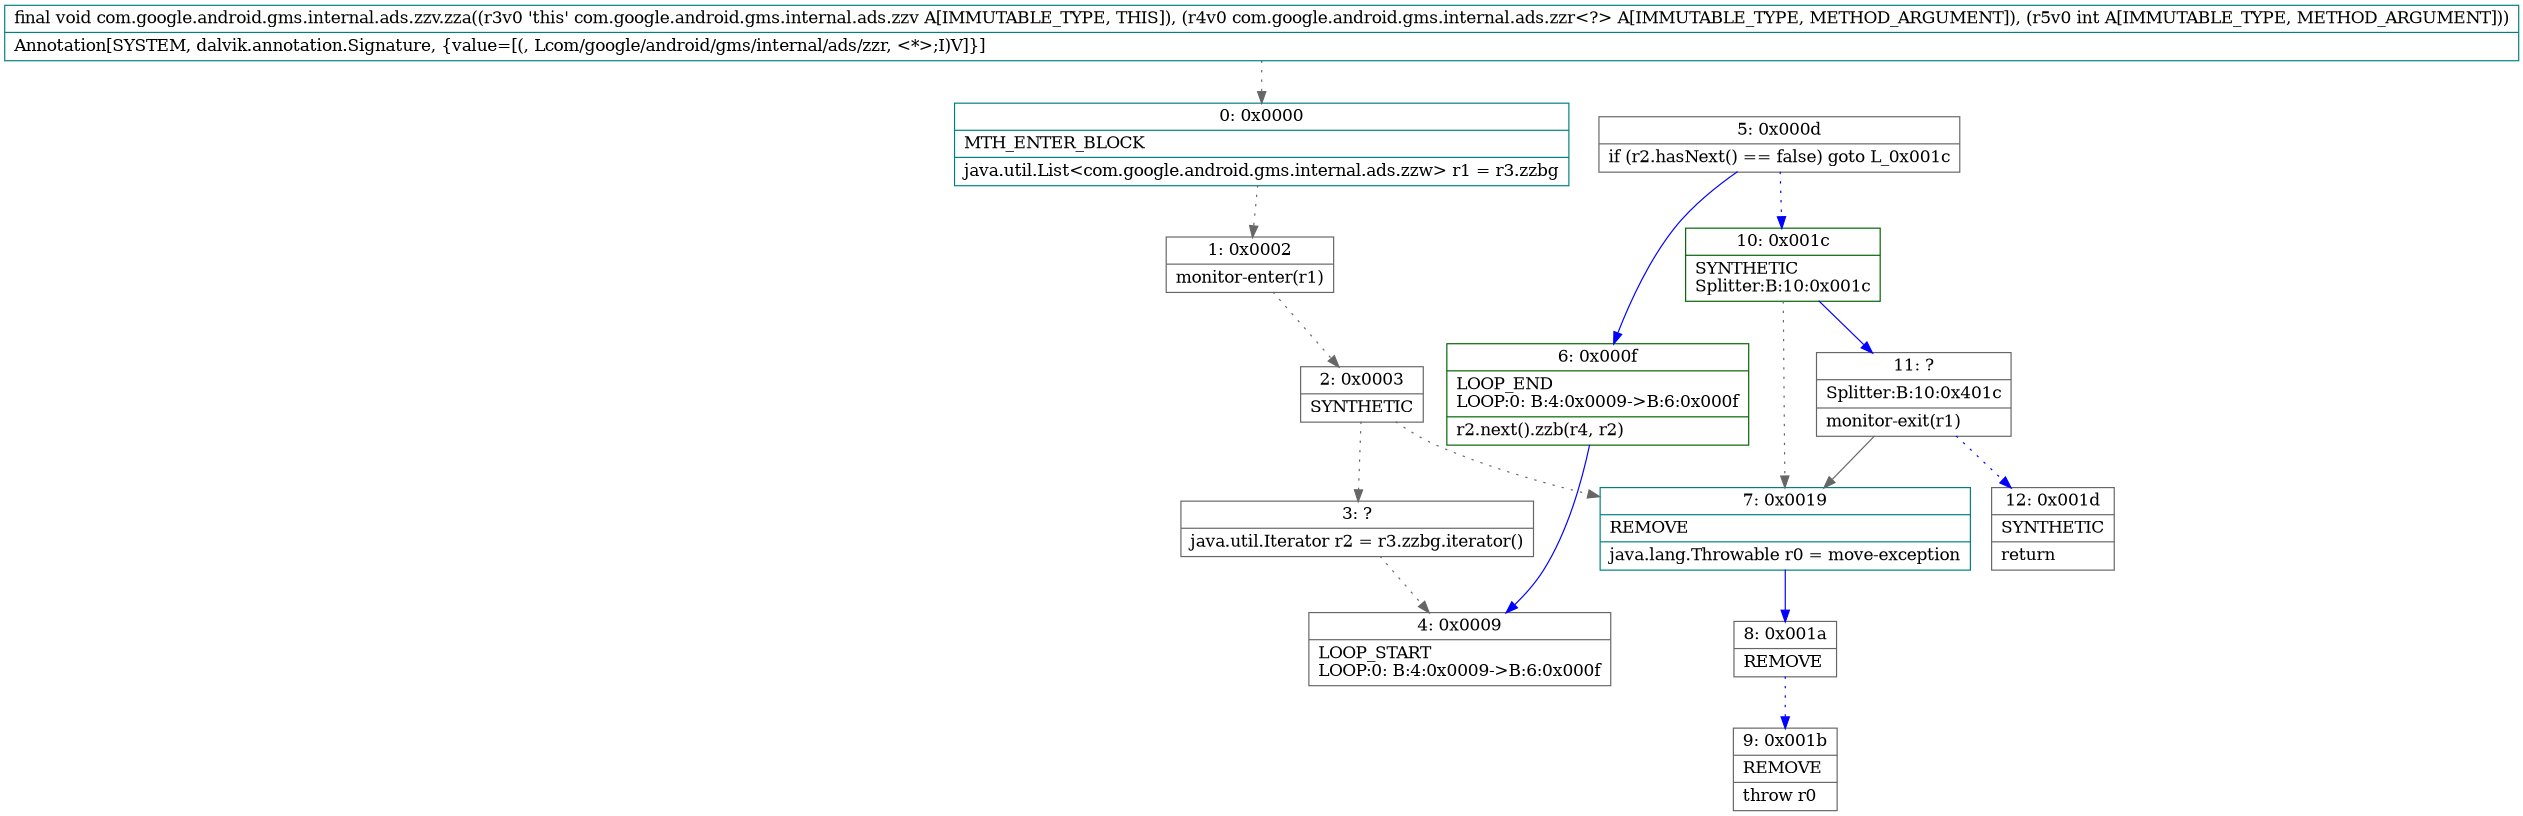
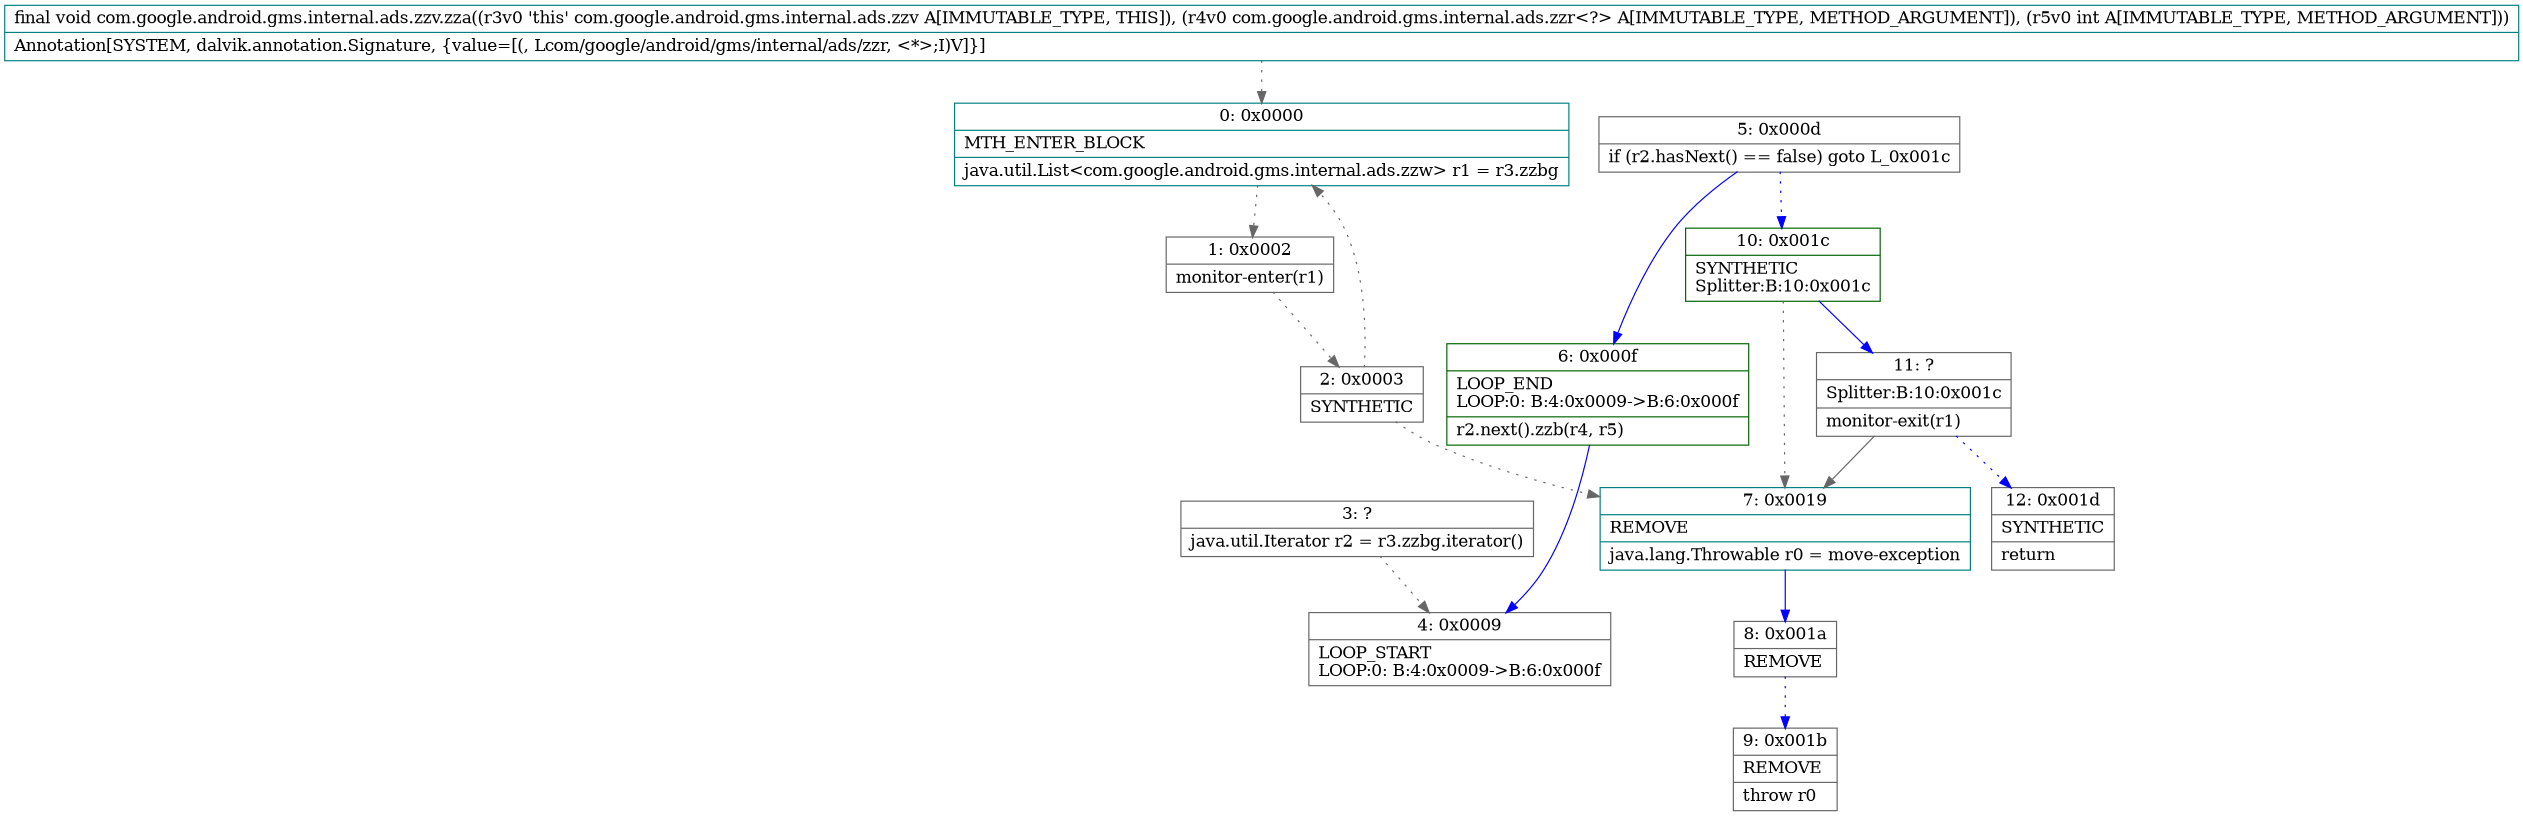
node "11: ?": text "Splitter:B:10:0x401c" -> "Splitter:B:10:0x001c"
node "6: 0x000f": text "r2.next().zzb(r4, r2)" -> "r2.next().zzb(r4, r5)"
edge "2: 0x0003" -> "3: ?": now "2: 0x0003" -> "0: 0x0000"
